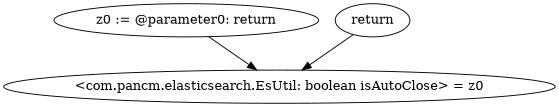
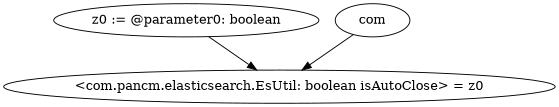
node "z0 := @parameter0: return": label "z0 := @parameter0: return" -> "z0 := @parameter0: boolean"
node "return": label "return" -> "com"
